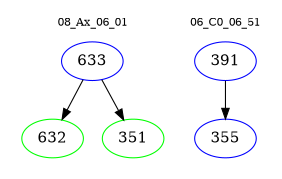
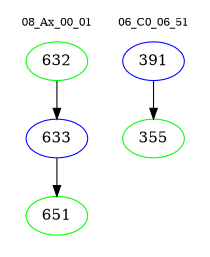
cluster "08_Ax_06_01": label "08_Ax_06_01" -> "08_Ax_00_01"
edge "633" -> "632": reversed
node "351": label "351" -> "651"
node "355": color blue -> green
